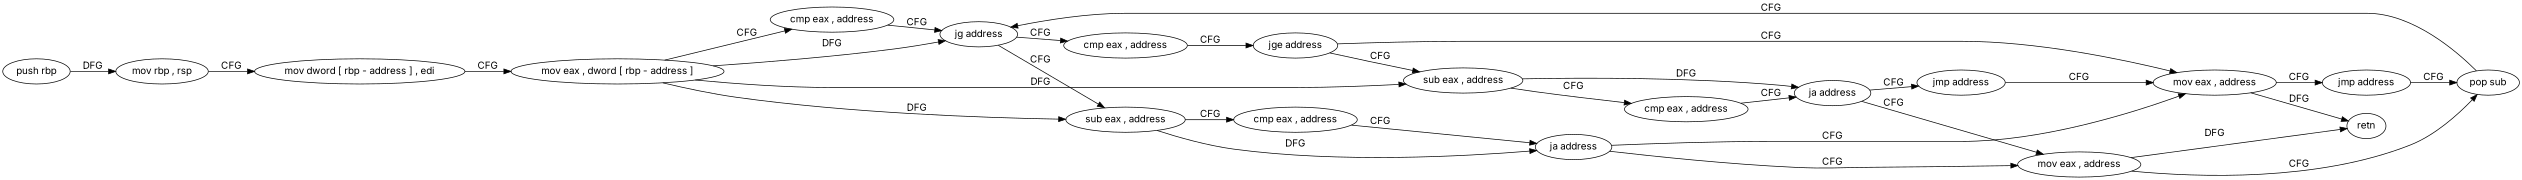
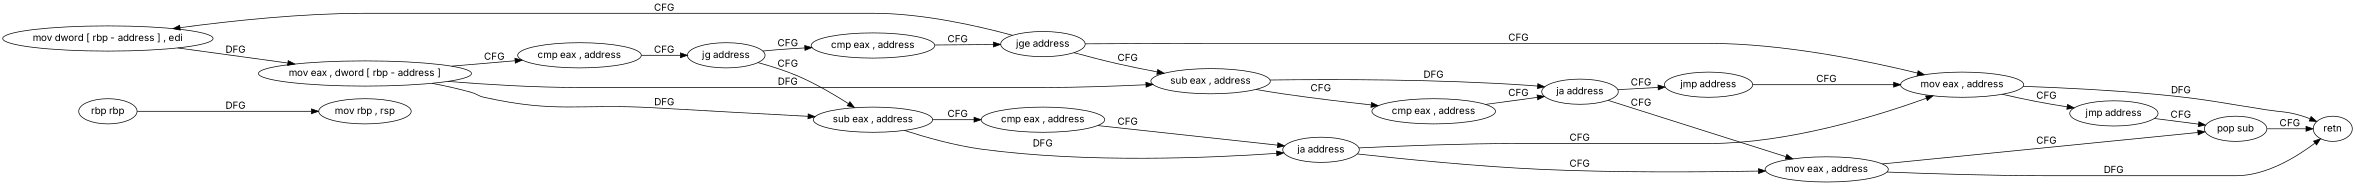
edge "pop sub" -> "jg address": now "pop sub" -> "retn"
edge "mov eax , dword [ rbp - address ]" -> "jg address": removed, label "DFG"
edge "mov dword [ rbp - address ] , edi" -> "mov eax , dword [ rbp - address ]": label "CFG" -> "DFG"
node "push rbp": label "push rbp" -> "rbp rbp"
edge "mov rbp , rsp" -> "mov dword [ rbp - address ] , edi": now "jge address" -> "mov dword [ rbp - address ] , edi"
